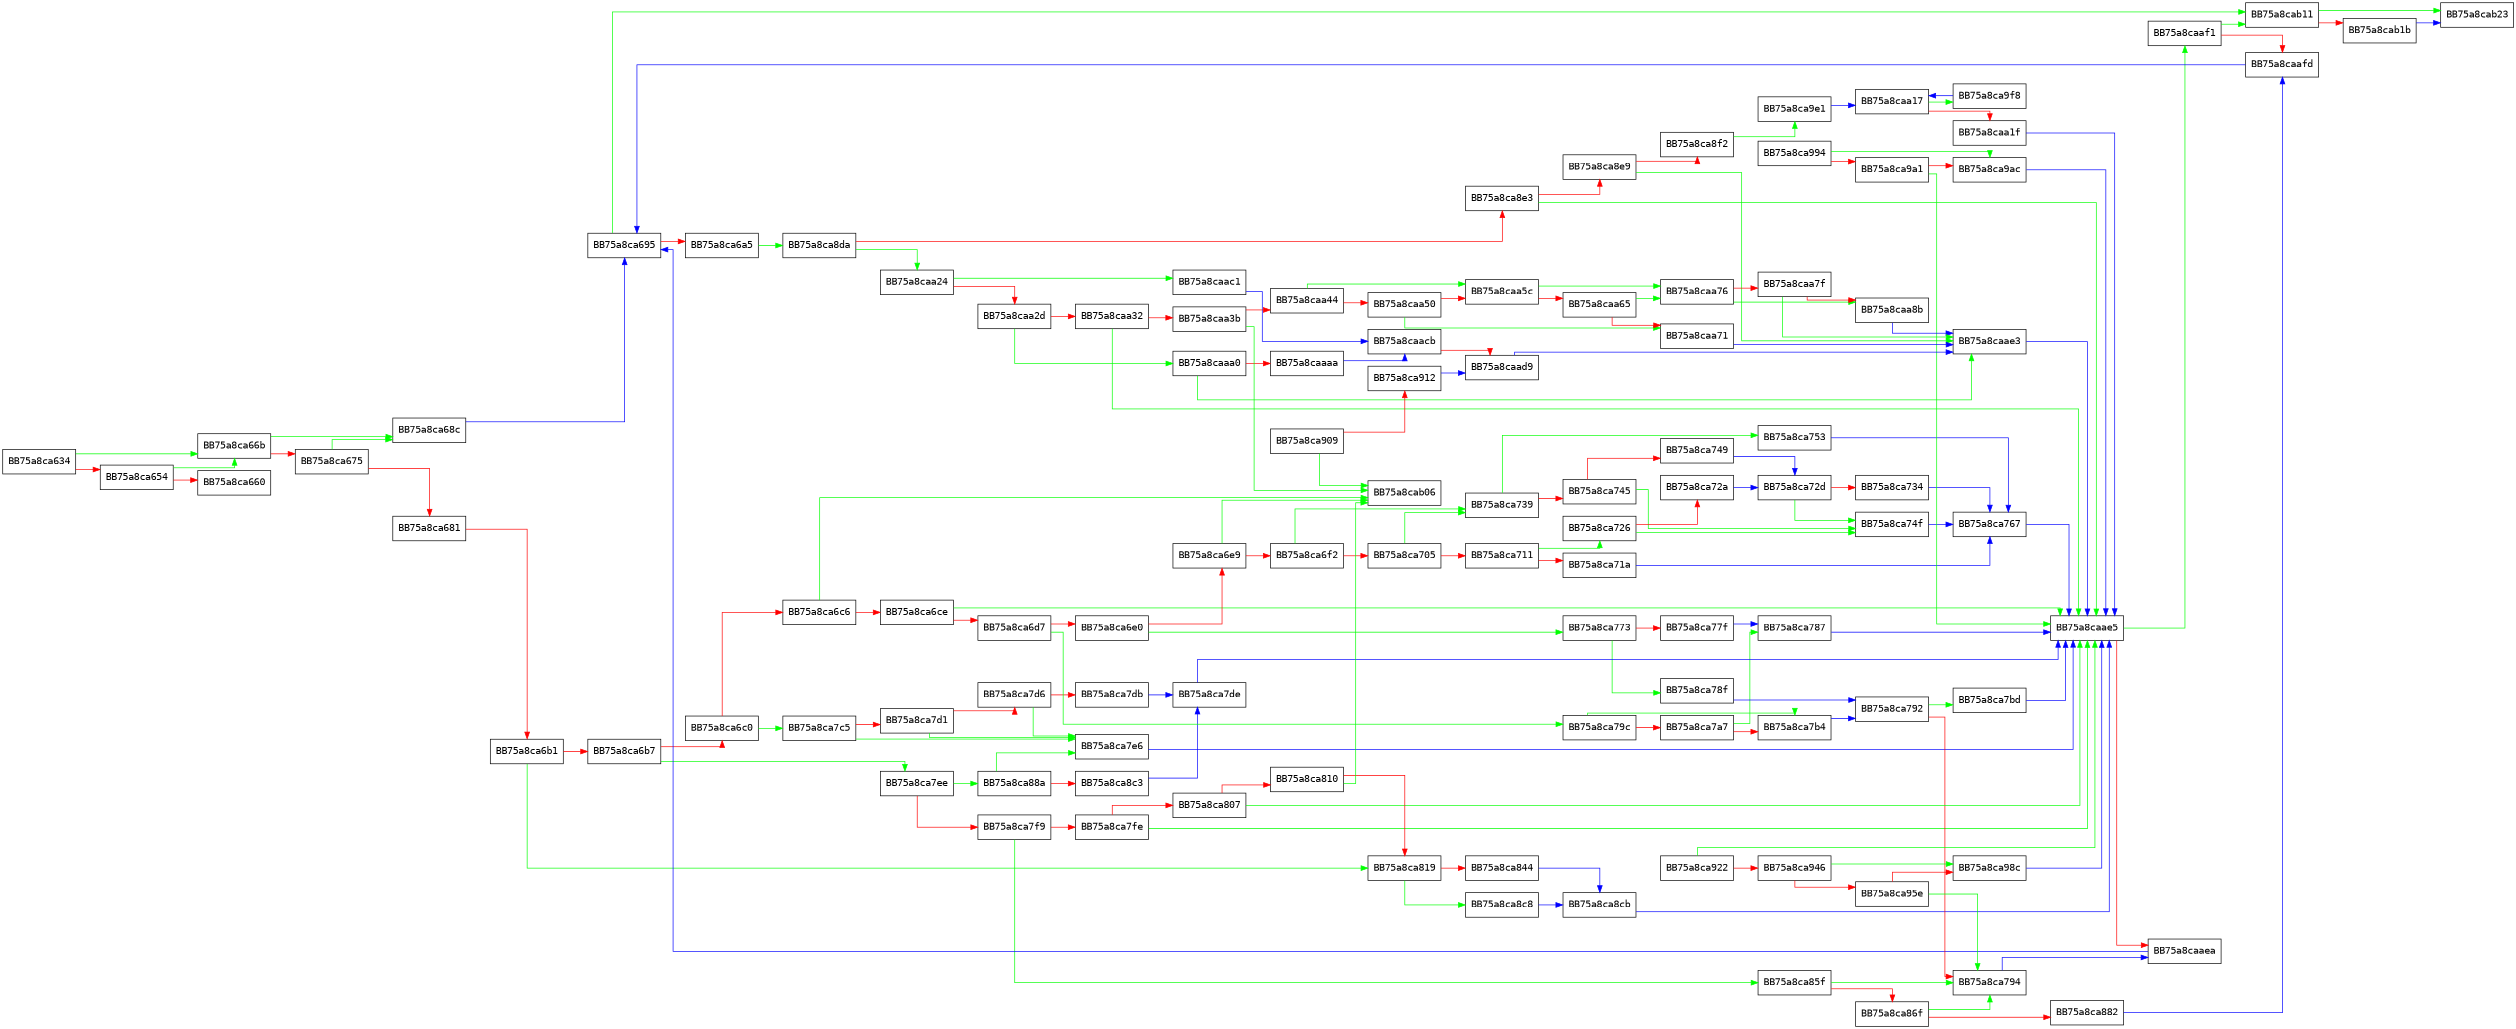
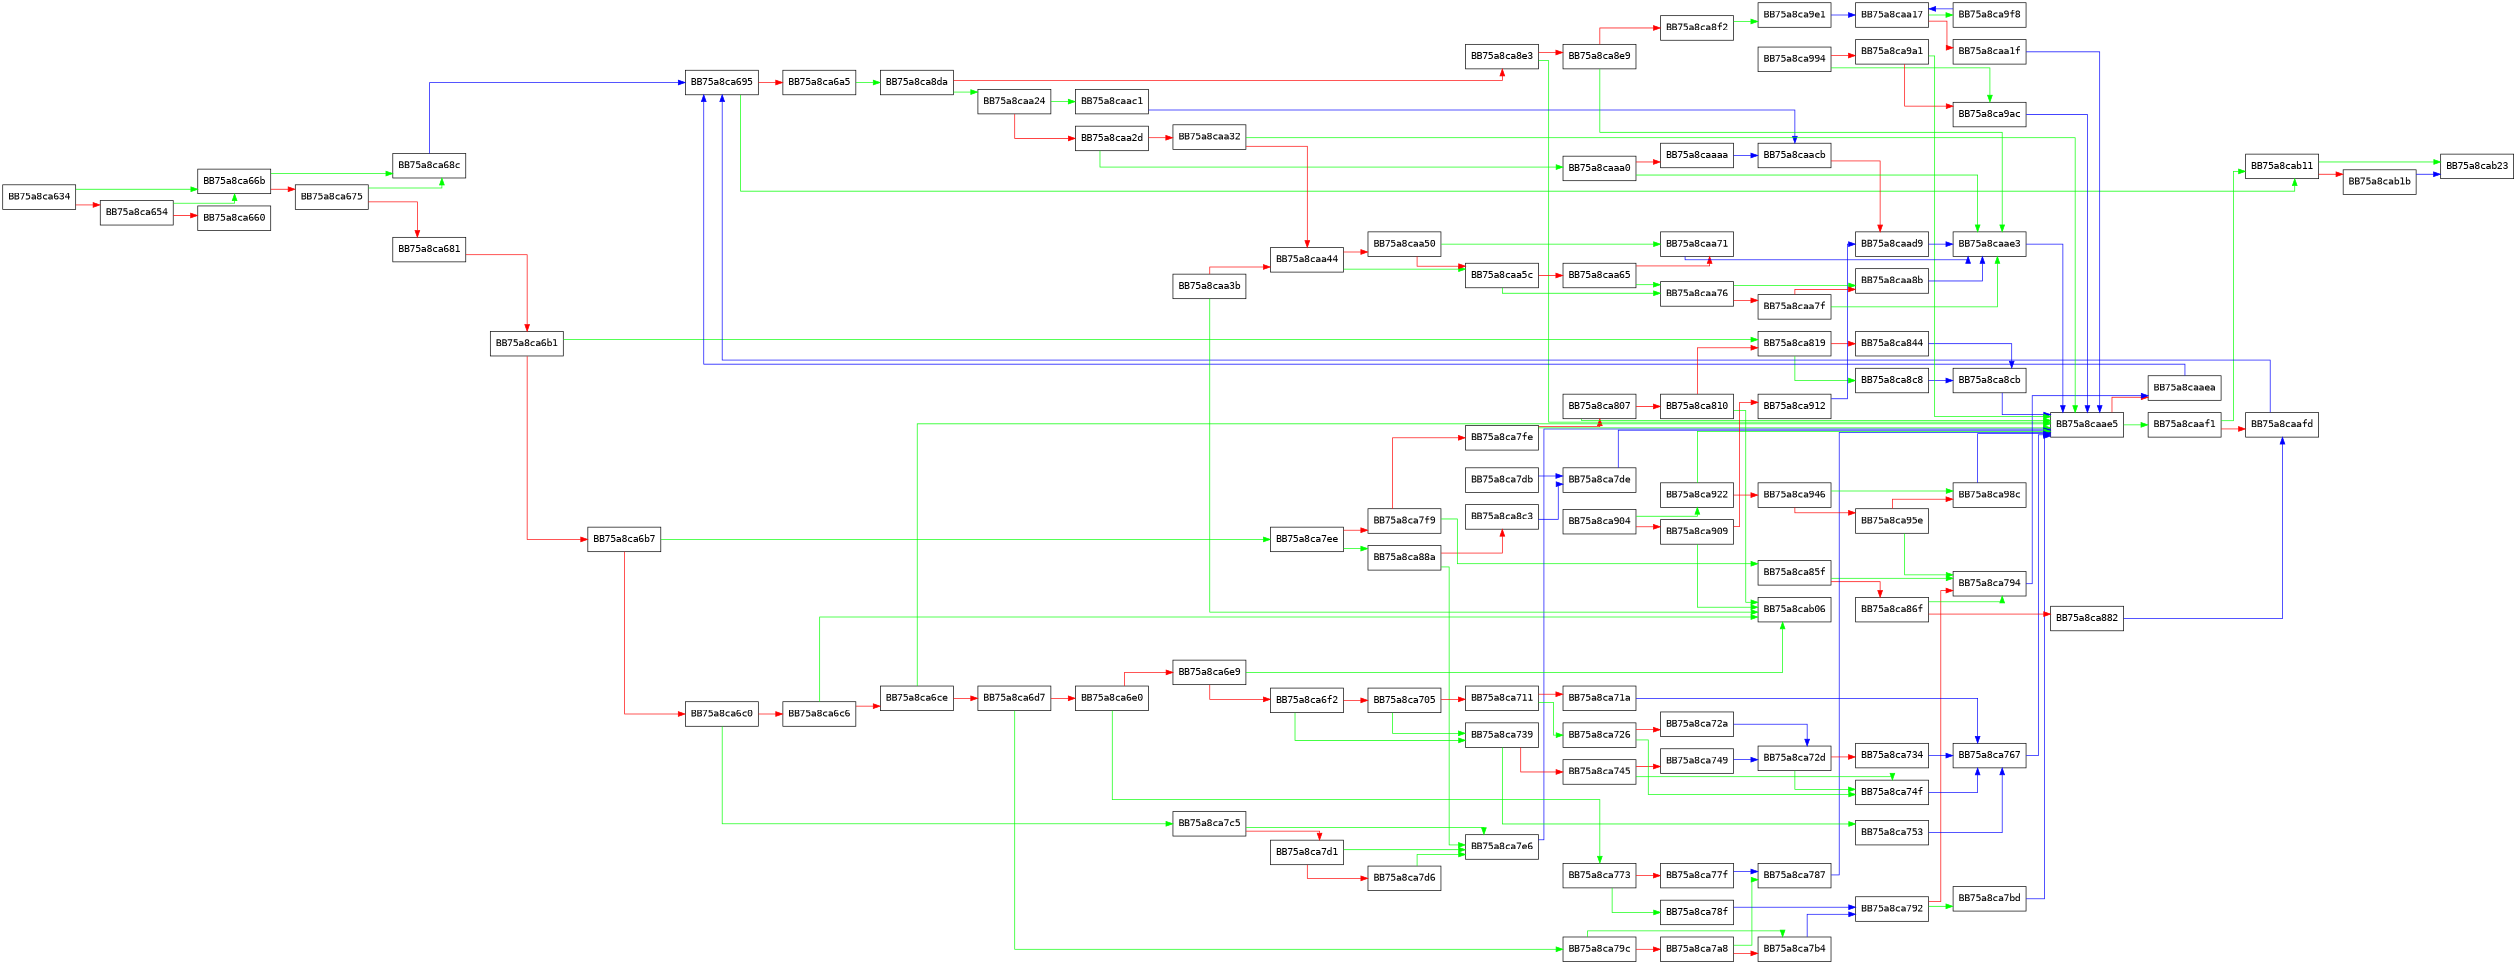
edge "BB75a8caa32" -> "BB75a8caa3b": now "BB75a8caa32" -> "BB75a8caa44"
node "BB75a8ca904": added
edge "BB75a8ca7d6" -> "BB75a8ca7db": removed
node "BB75a8ca7a7": label "BB75a8ca7a7" -> "BB75a8ca7a8"
